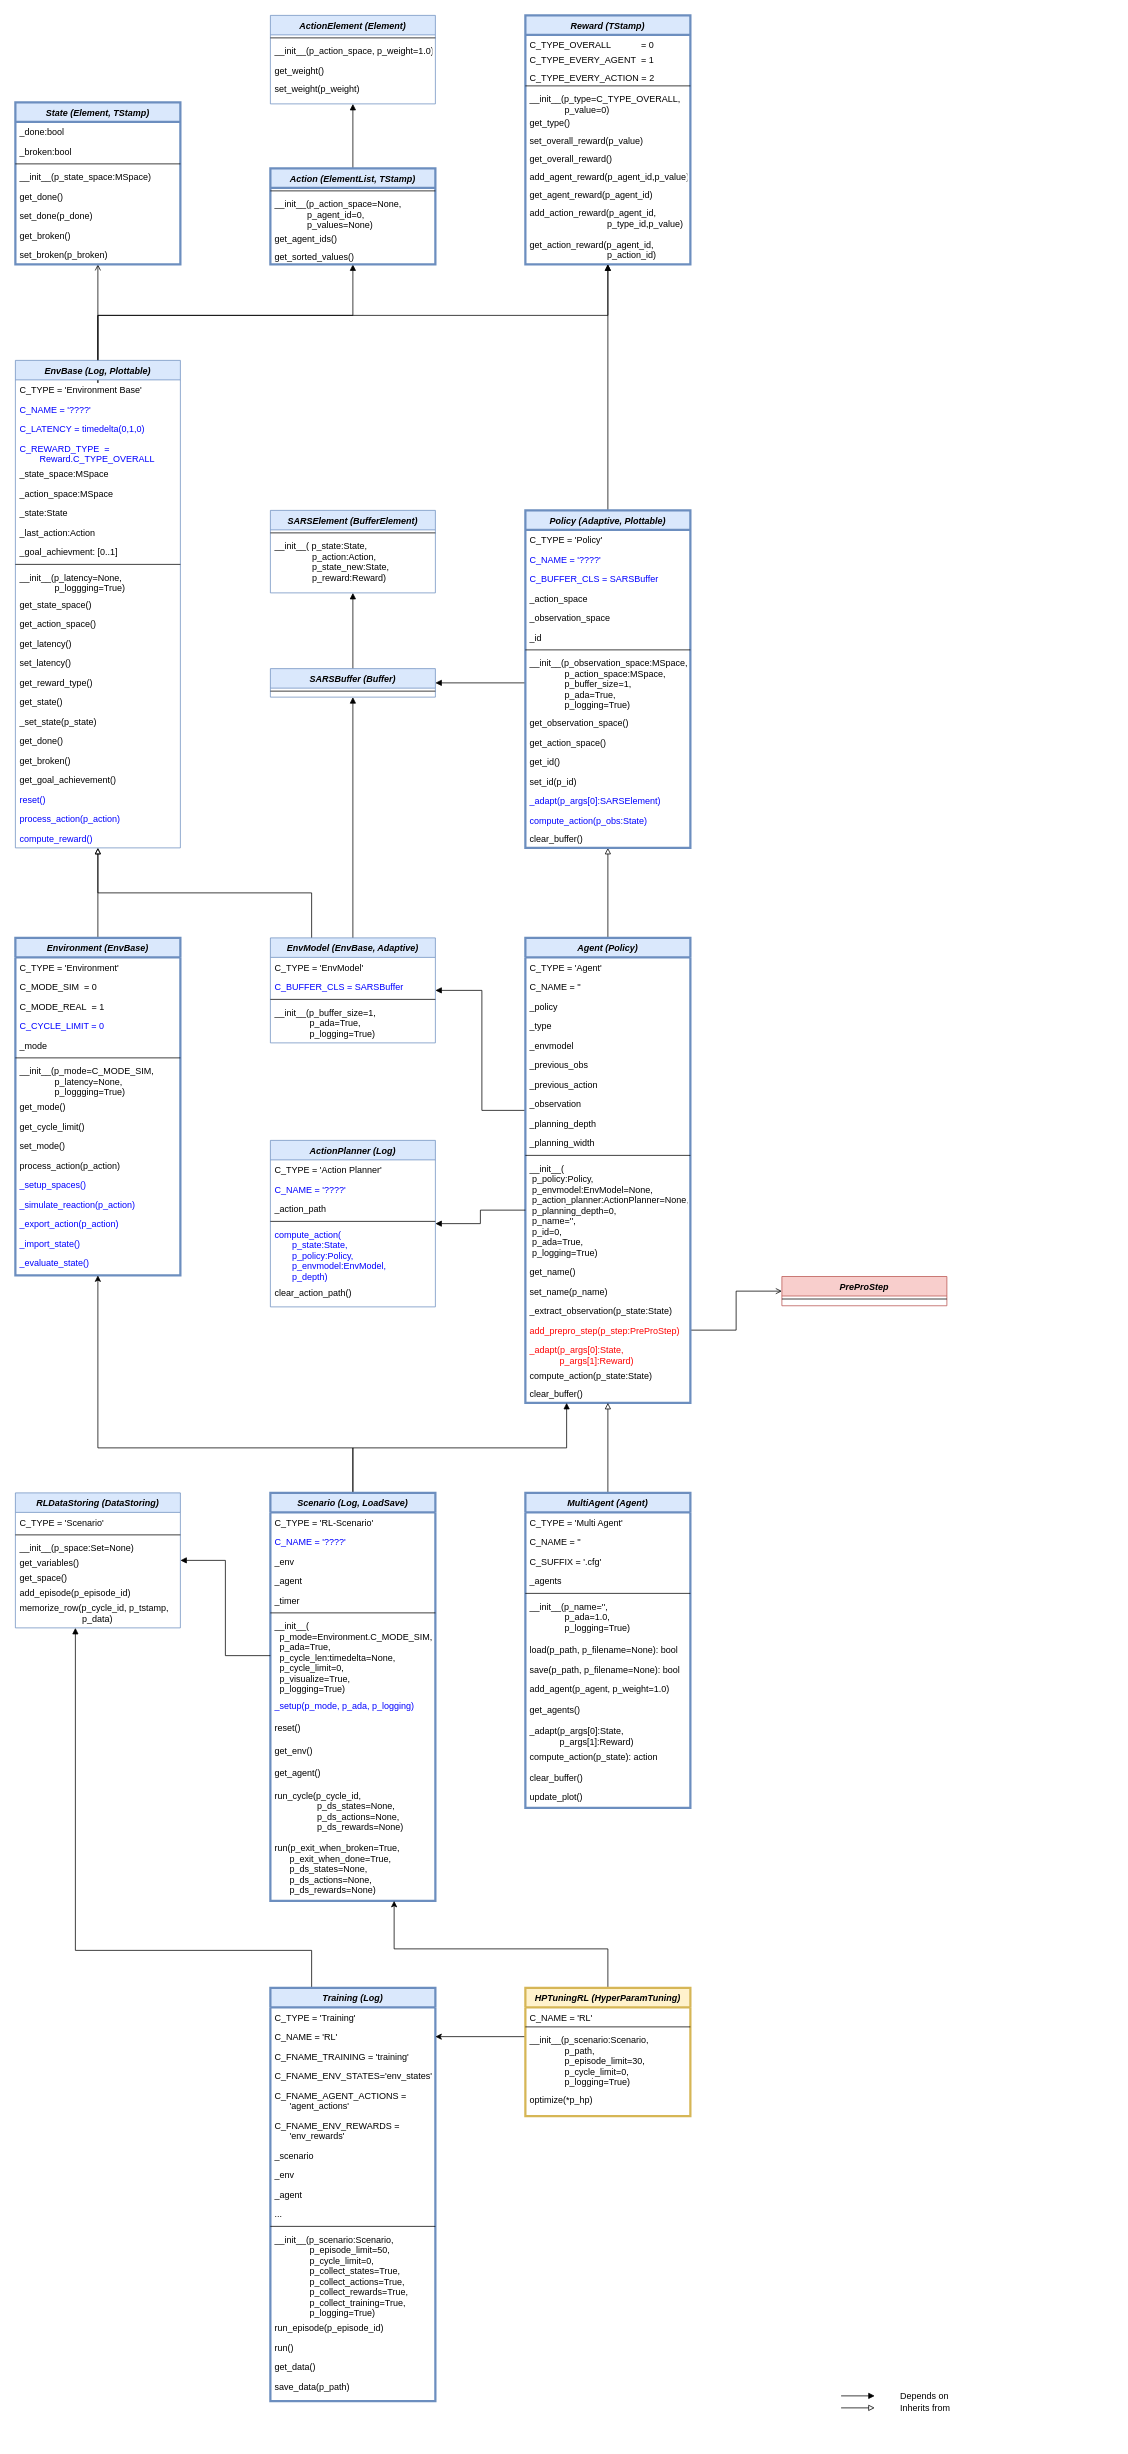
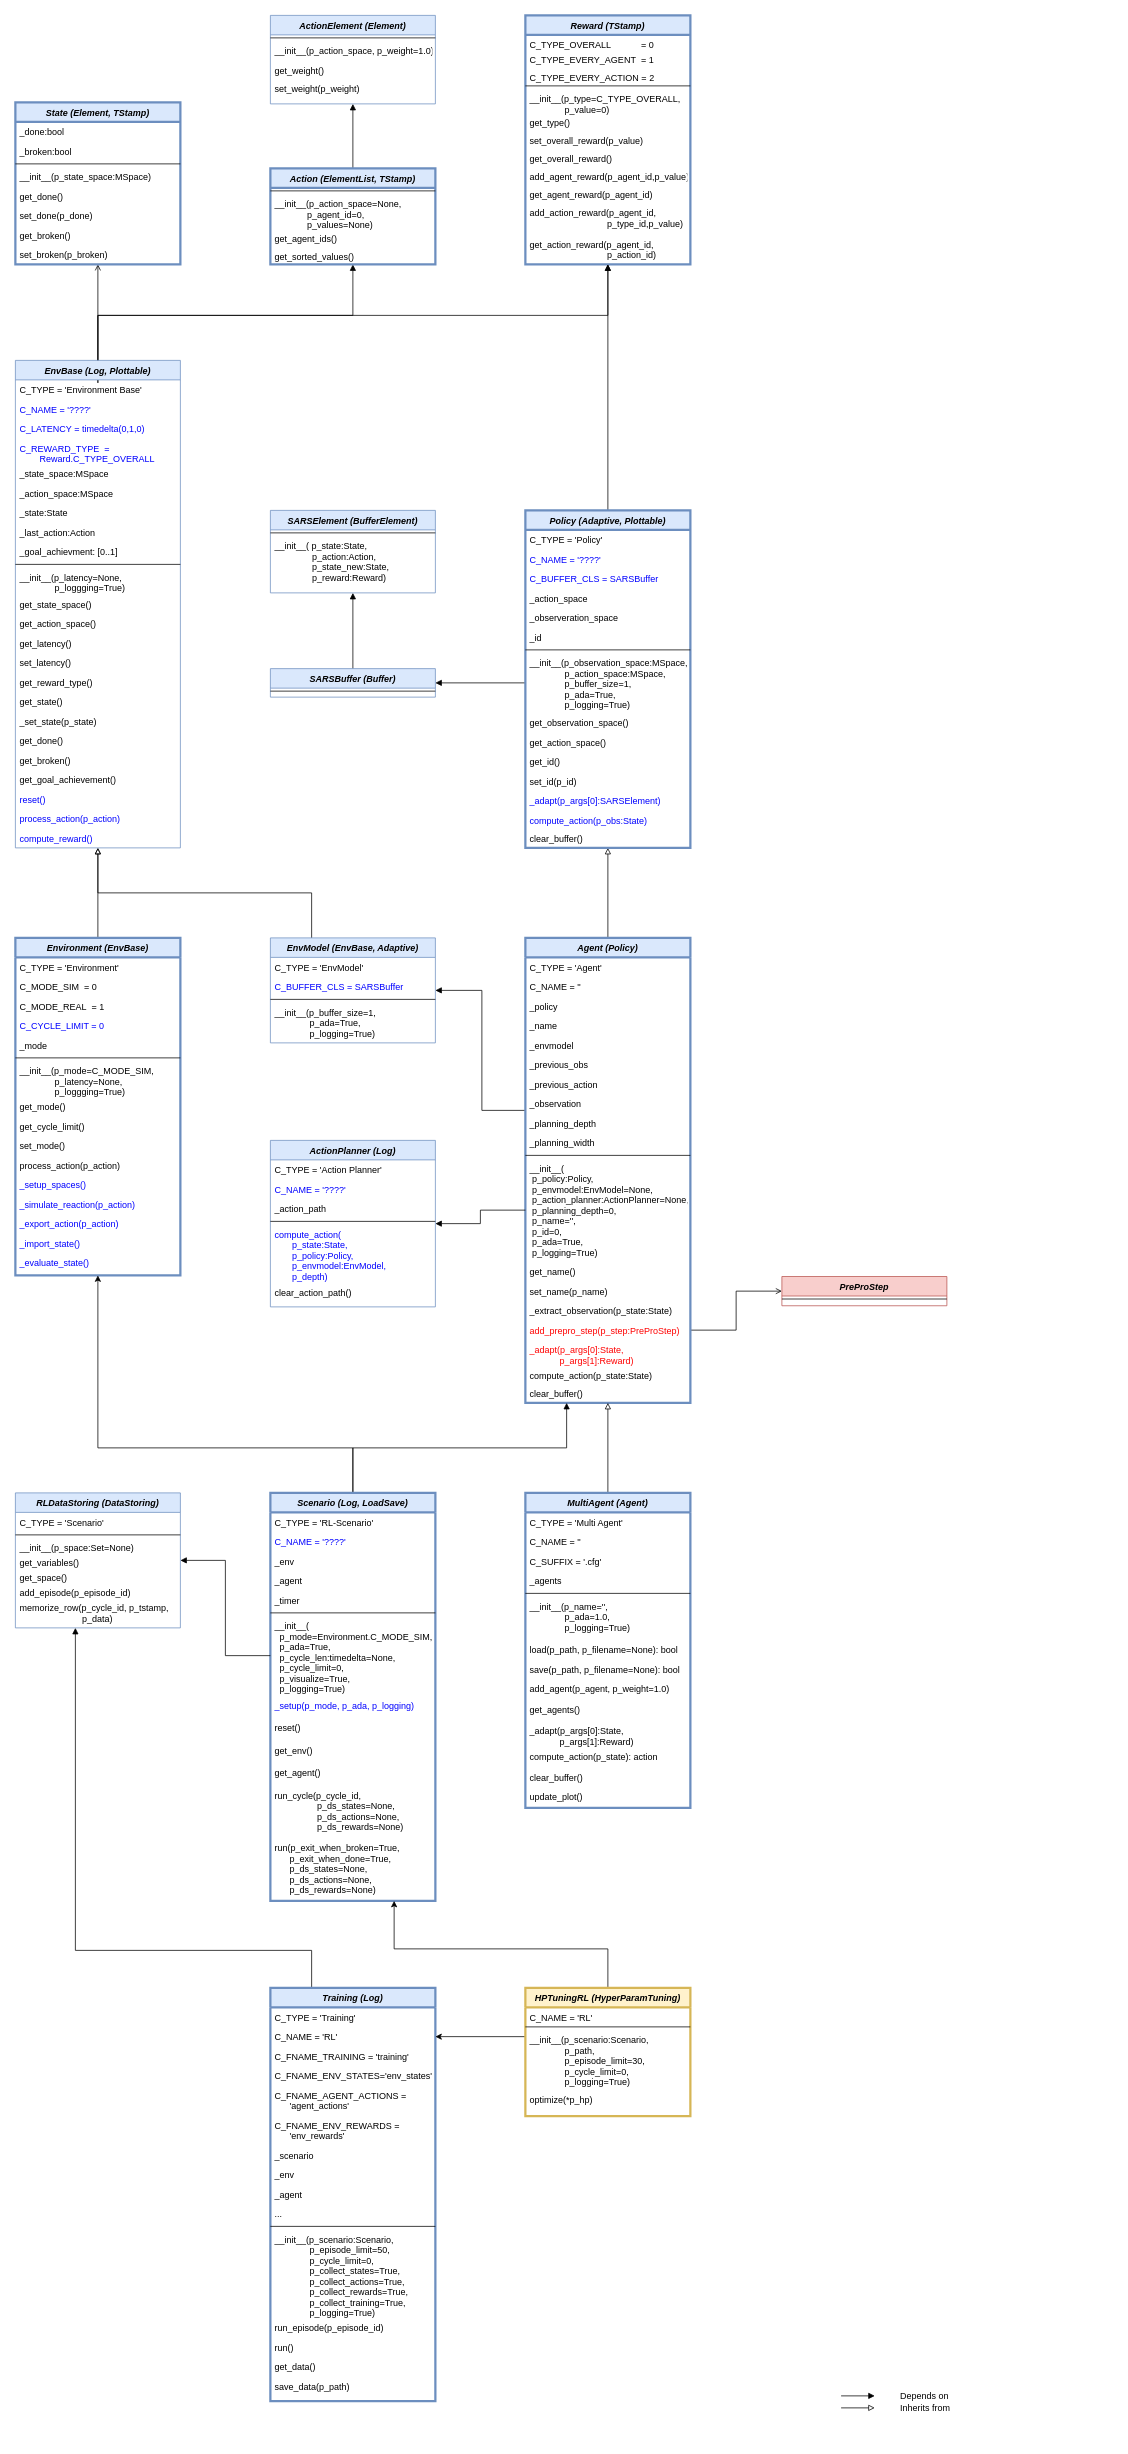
node "_observation_space": label "_observation_space" -> "_observeration_space"
edge "EnvModel (EnvBase, Adaptive)" -> "SARSBuffer (Buffer)": removed
node "_type": label "_type" -> "_name"
